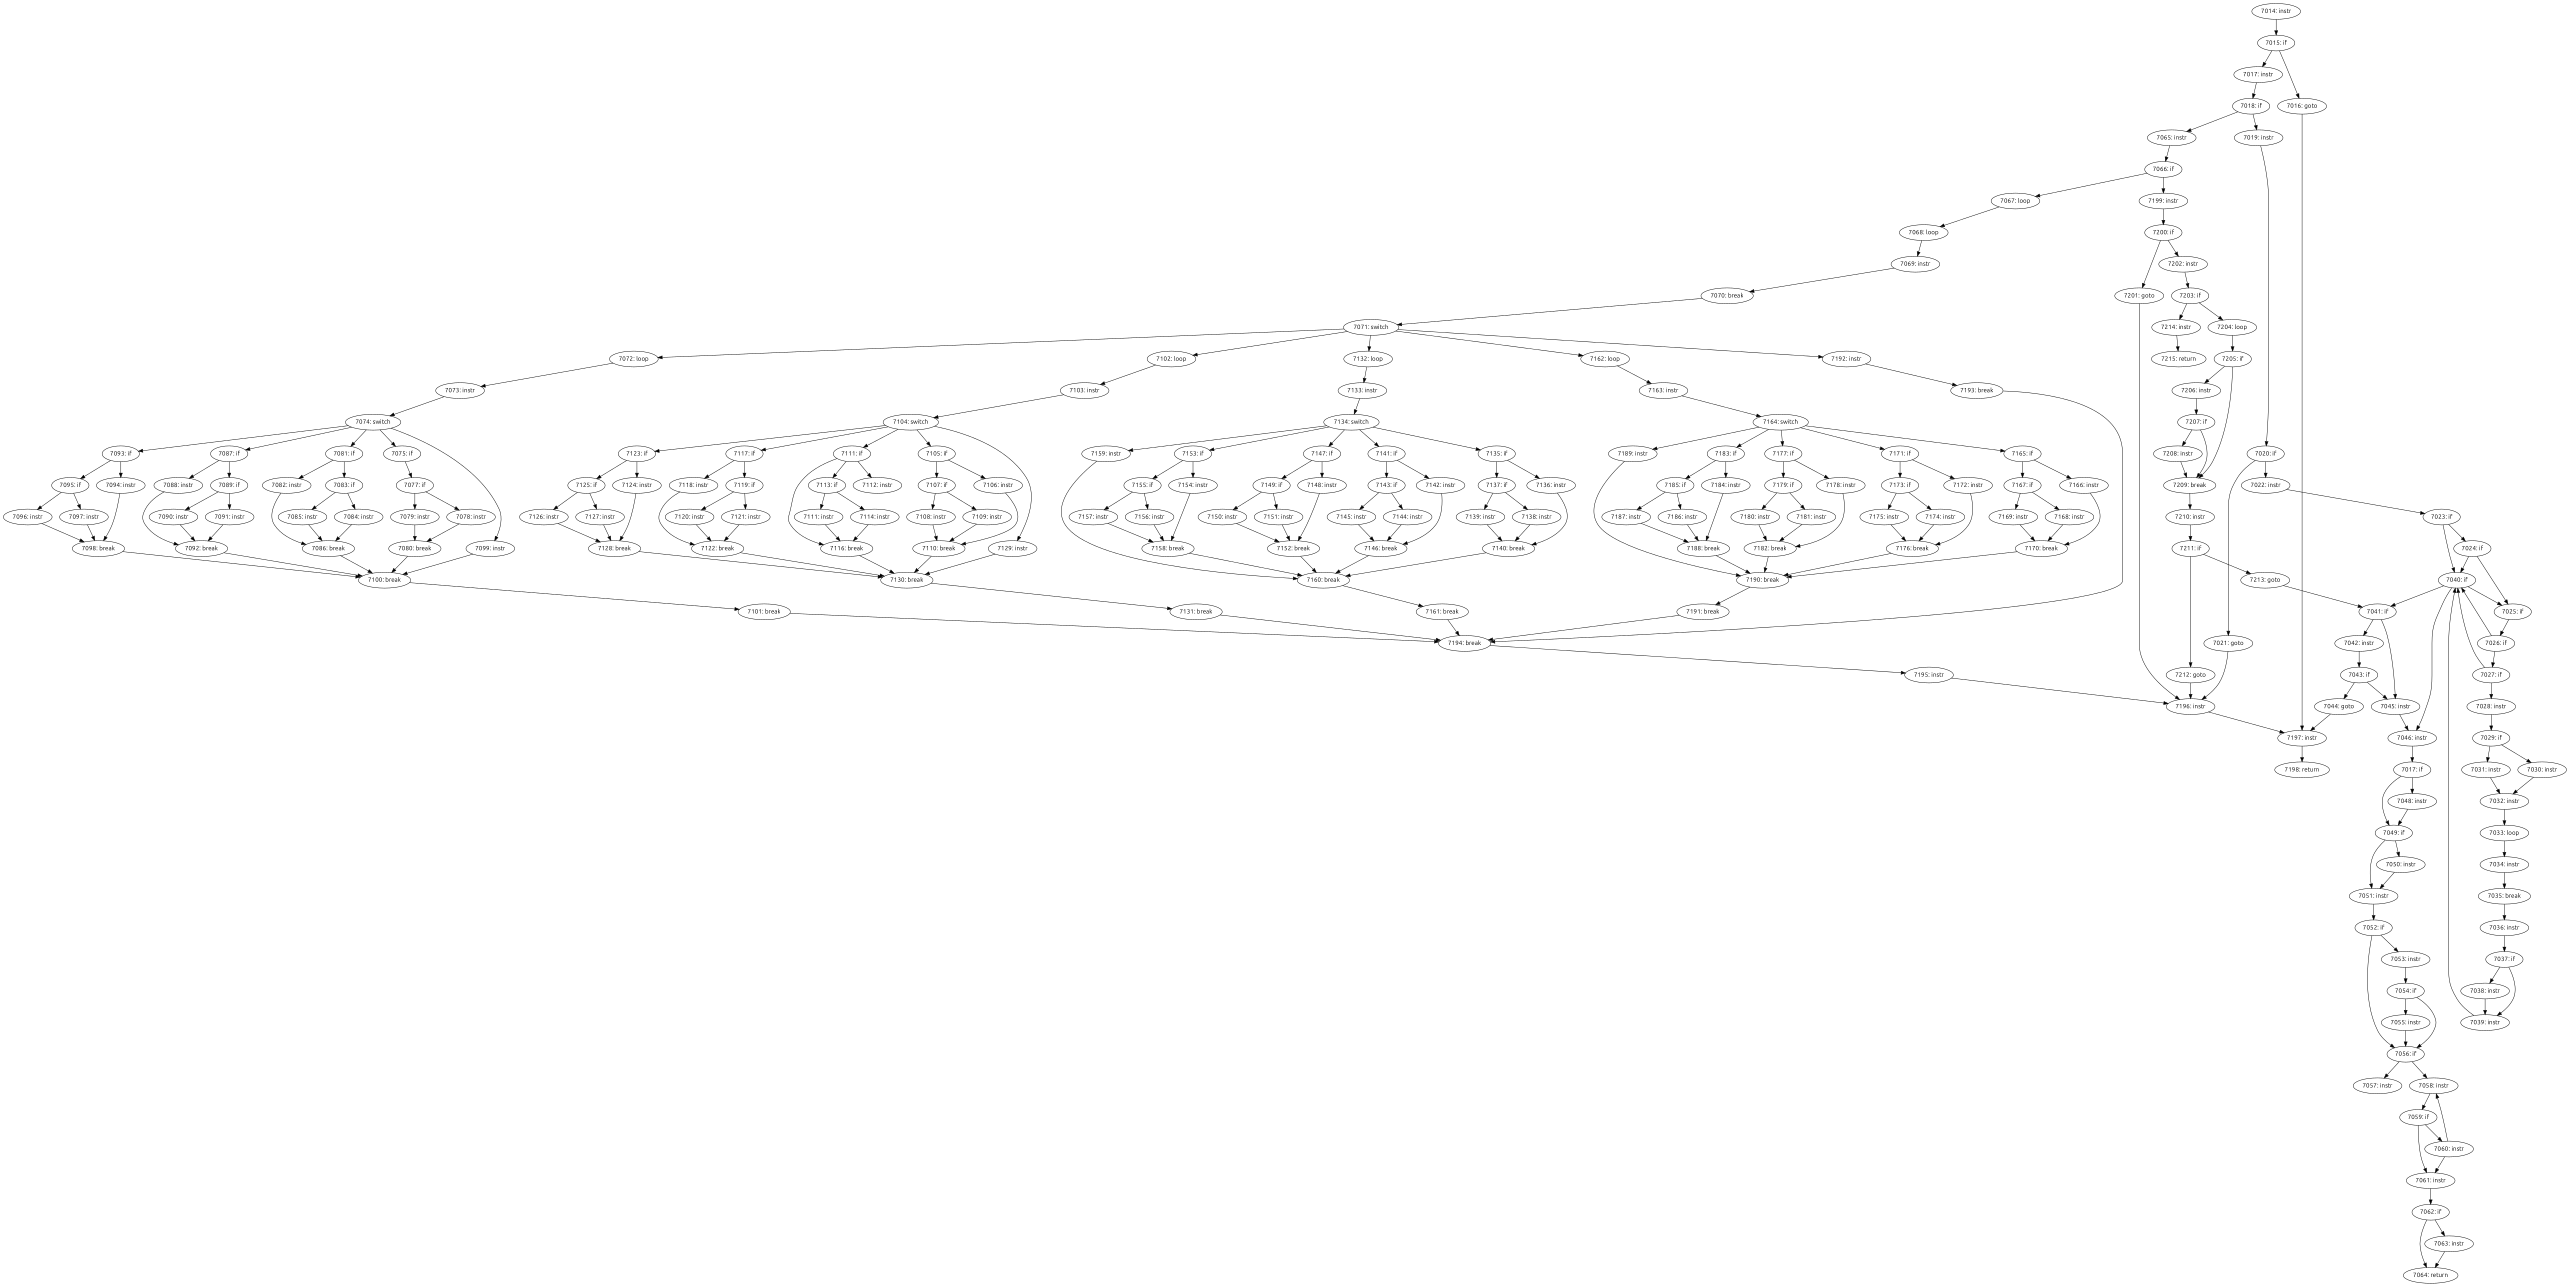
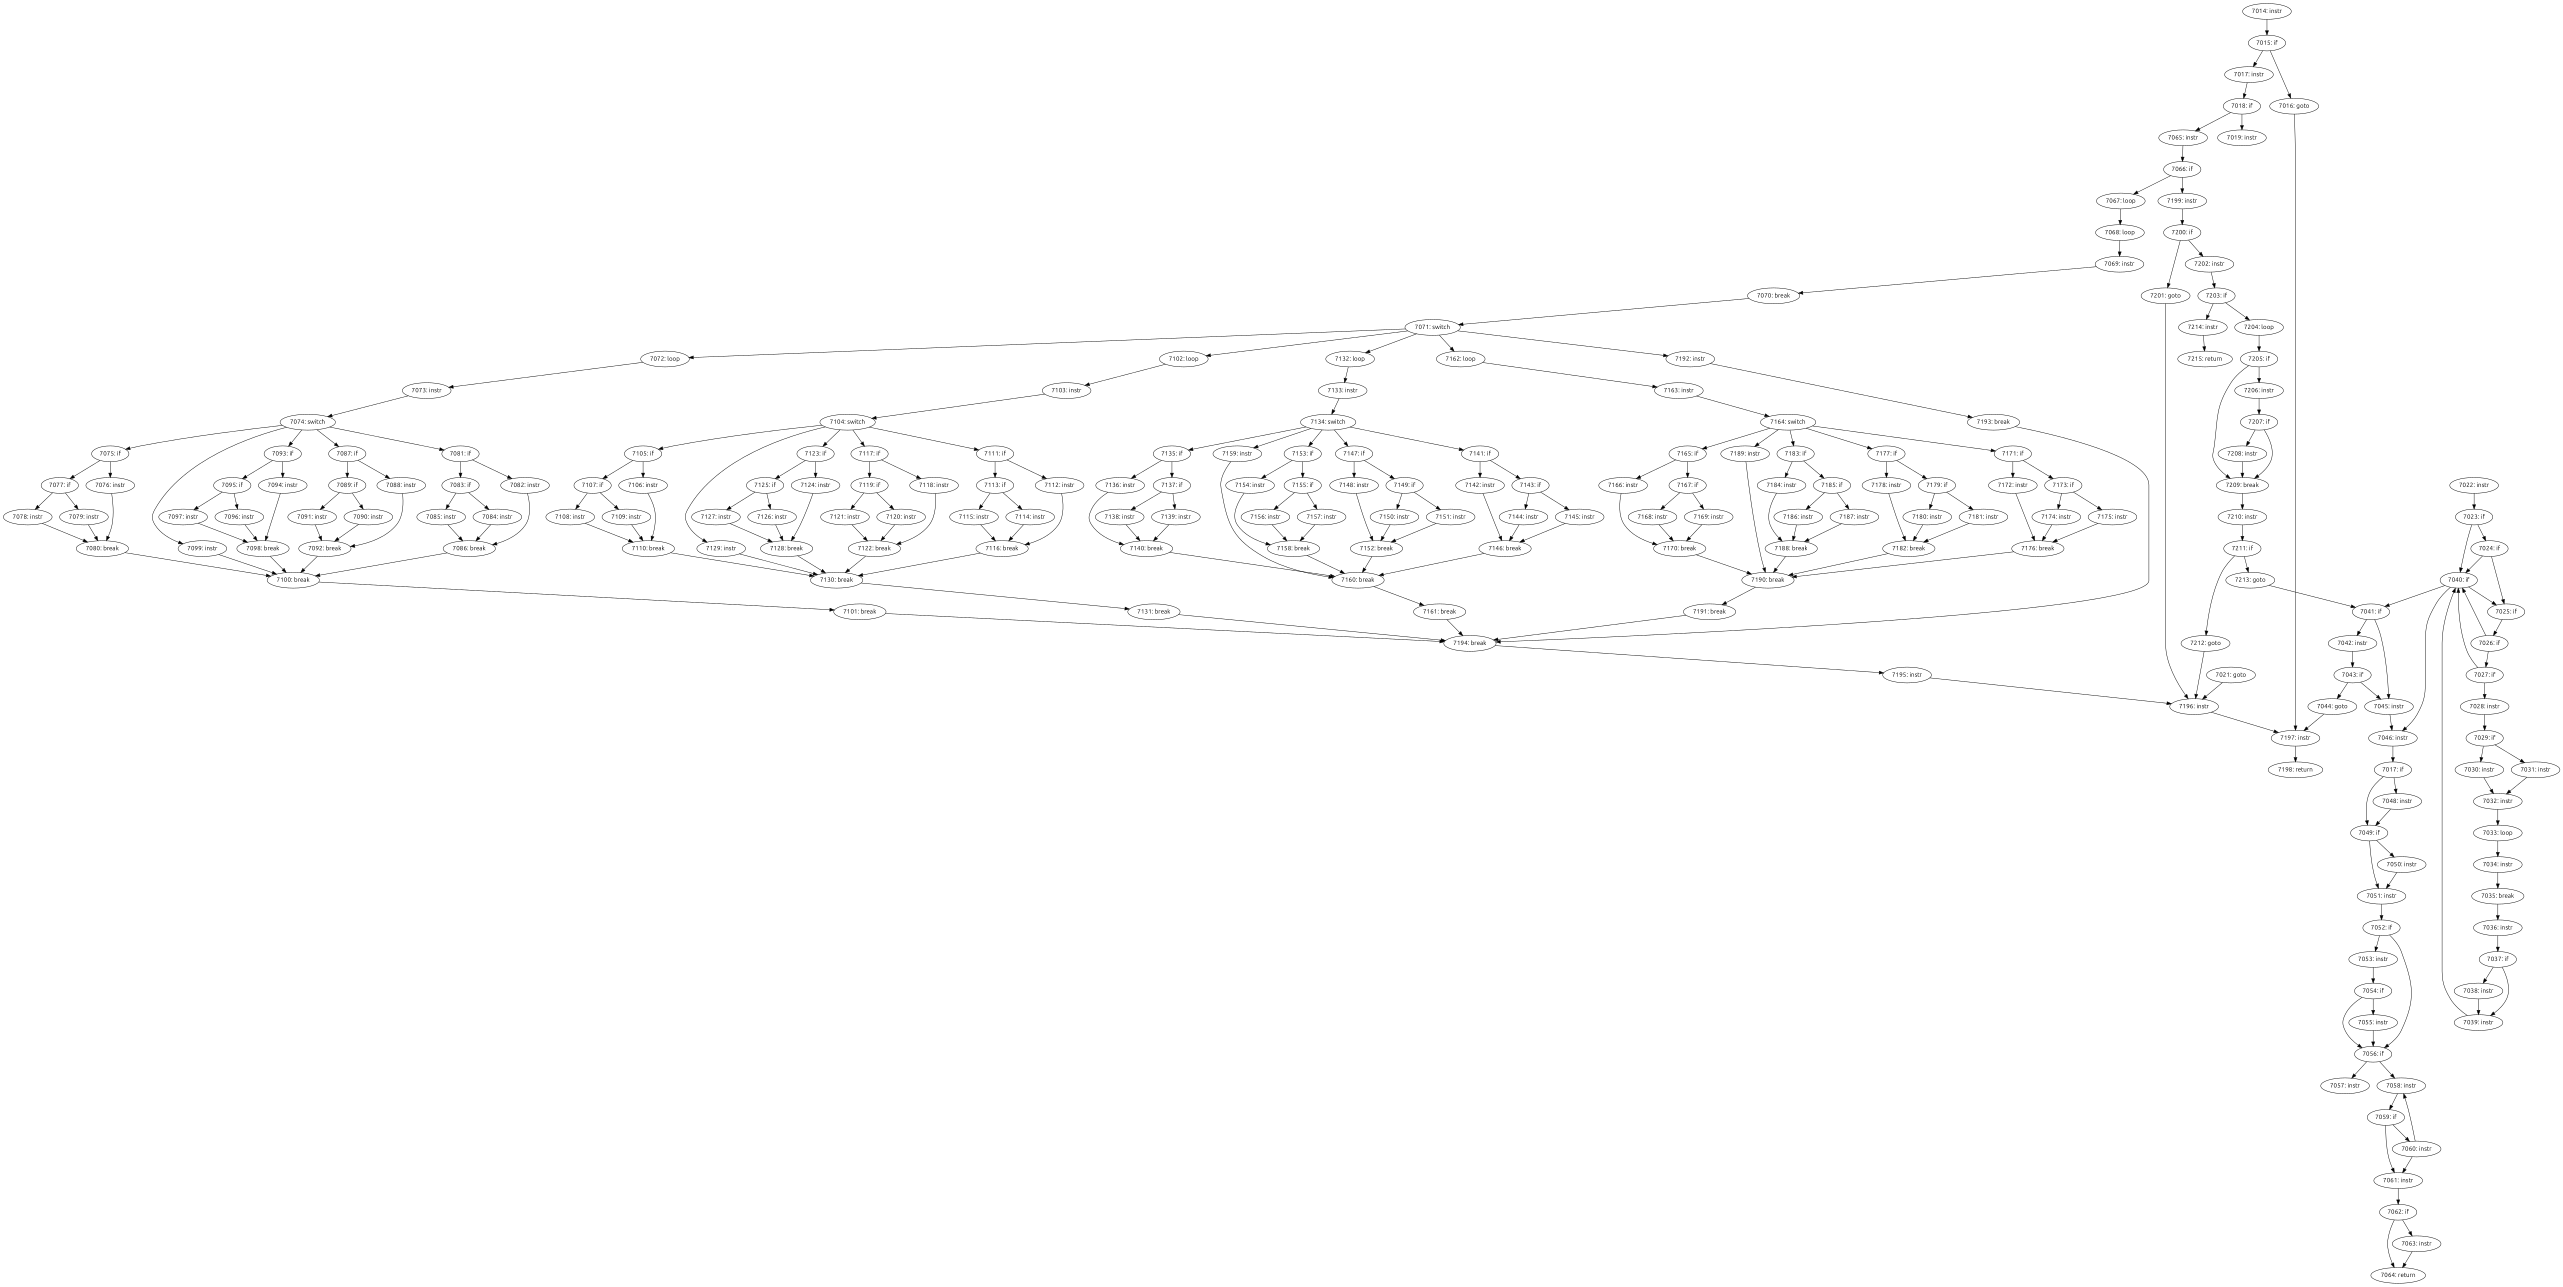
node "7020: if": removed
node "7076: instr": added
edge "7111: if" -> "7116: break": now "7112: instr" -> "7116: break"
node "7111: instr": label "7111: instr" -> "7115: instr"
